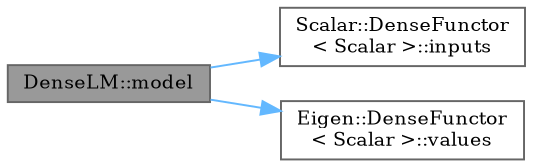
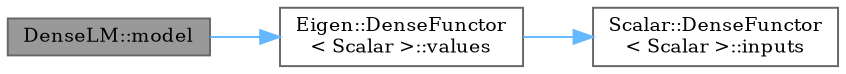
edge "DenseLM::model" -> "Scalar::DenseFunctor < Scalar >::inputs": now "Eigen::DenseFunctor < Scalar >::values" -> "Scalar::DenseFunctor < Scalar >::inputs"
